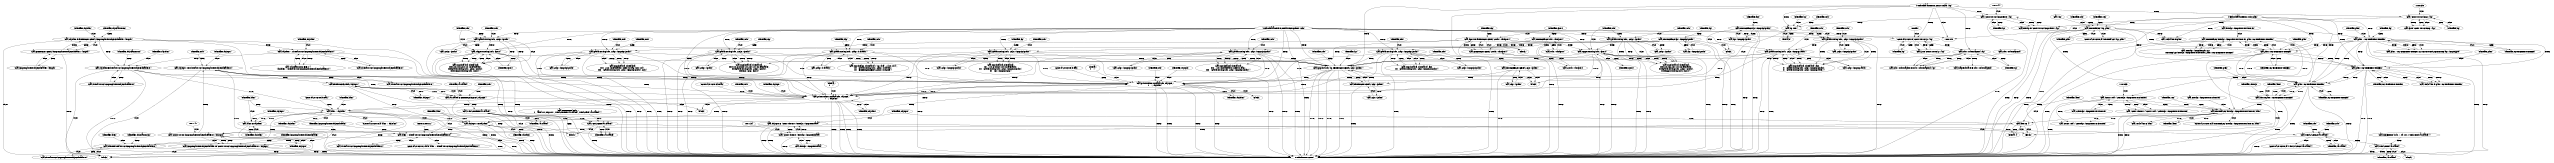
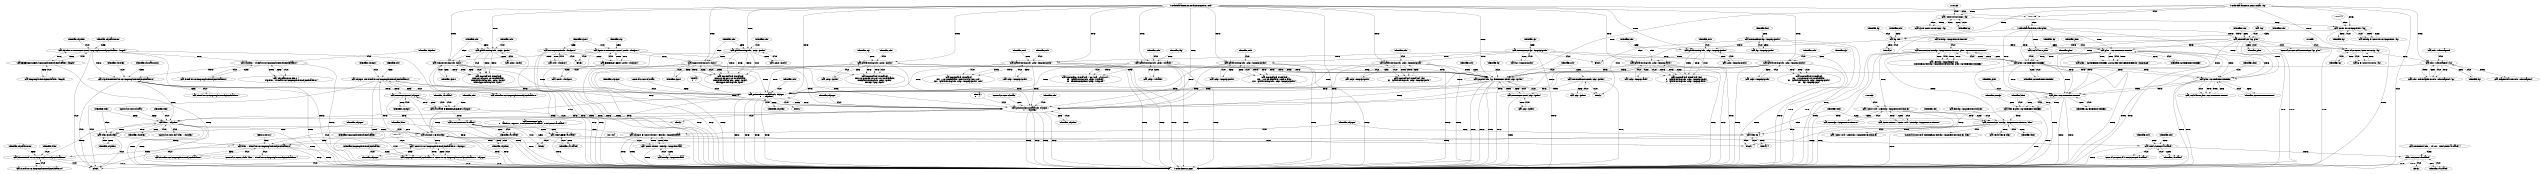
edge "(Call,(const struct icmp *)bp)" -> "(Call,ext_dp = (const struct icmp_ext_t *)bp)": now "(Call,(const struct icmp *)bp)" -> "(Call,(const struct icmp_ext_t *)bp)"
edge "(MethodParameterIn,u_int plen)" -> "1000109": reversed
edge "(Call,ndo->ndo_snapend)" -> "(Call,ndo->ndo_snaplen = ndo->ndo_snapend - bp)": now "(Call,ndo->ndo_snapend)" -> "(Call,ndo->ndo_snapend - bp)"
edge "(MethodParameterIn,const u_char *bp)" -> "(MethodReturn,RET)": label "DDG: " -> "AST: "
